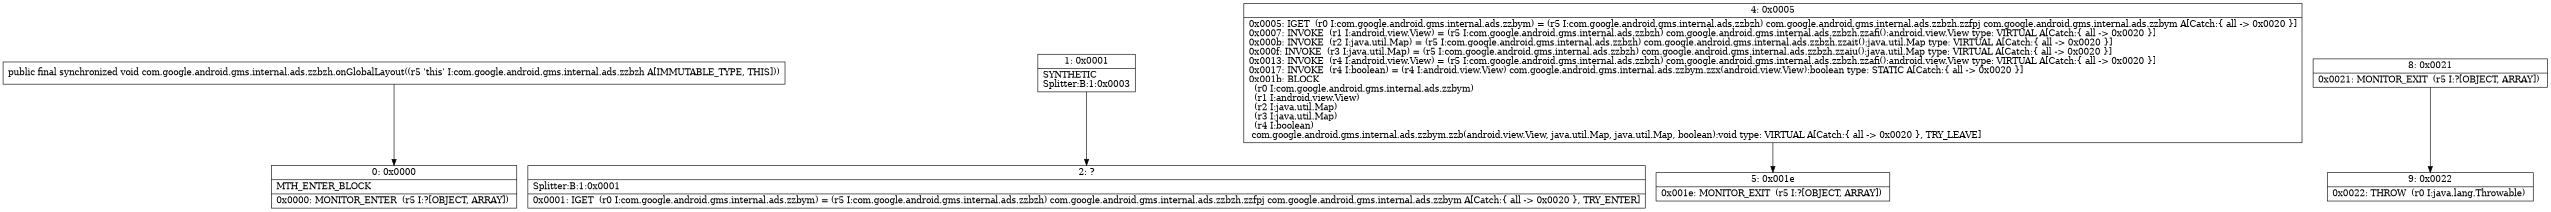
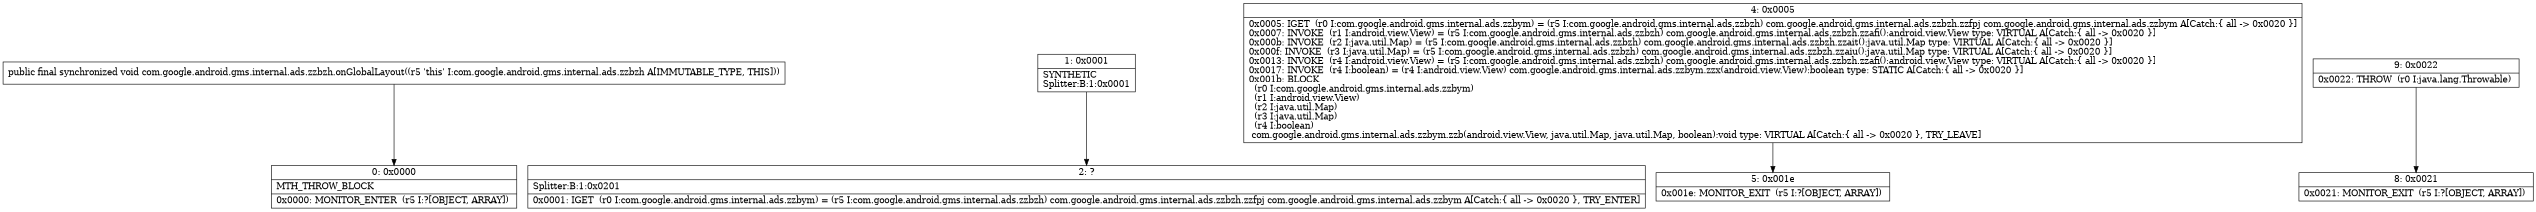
node "1: 0x0001": text "Splitter:B:1:0x0003" -> "Splitter:B:1:0x0001"
edge "8: 0x0021" -> "9: 0x0022": reversed
node "0: 0x0000": text "MTH_ENTER_BLOCK" -> "MTH_THROW_BLOCK"
node "2: ?": text "Splitter:B:1:0x0001" -> "Splitter:B:1:0x0201"
